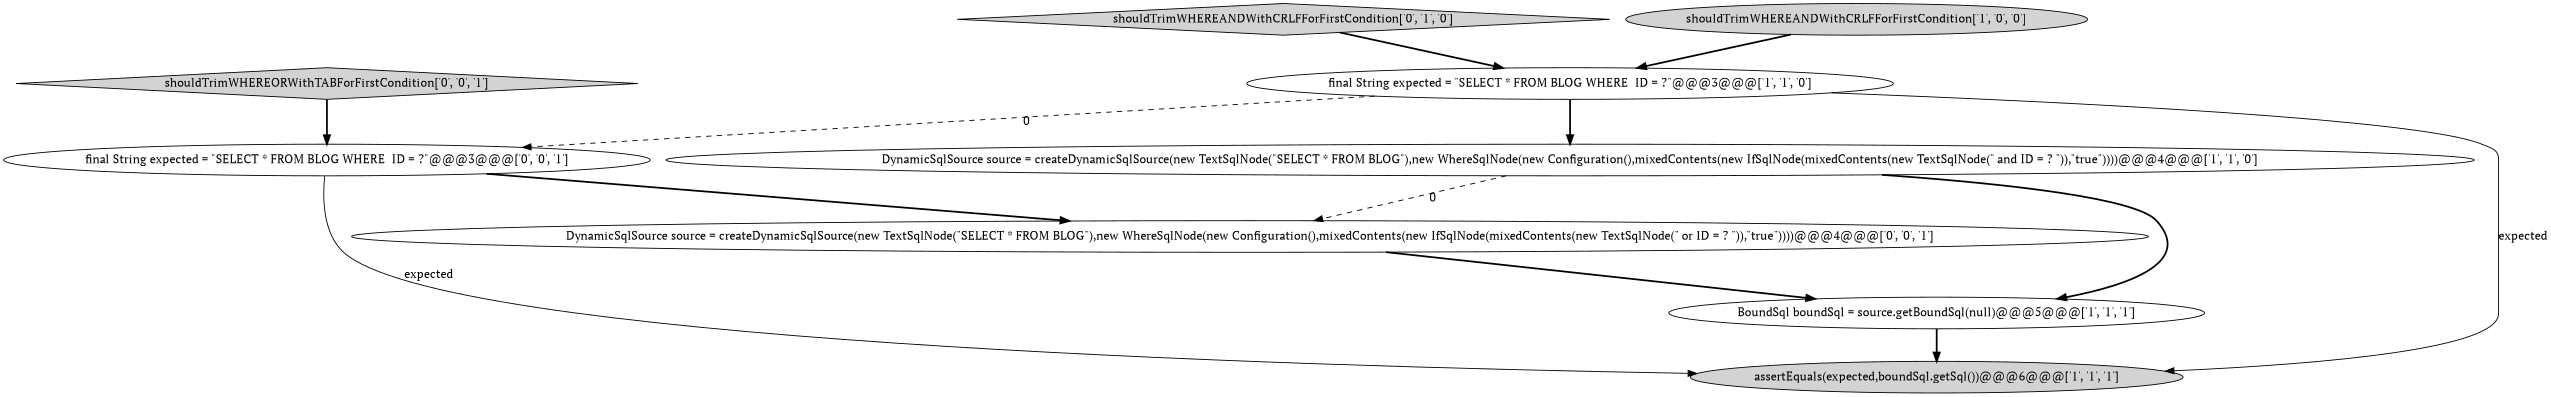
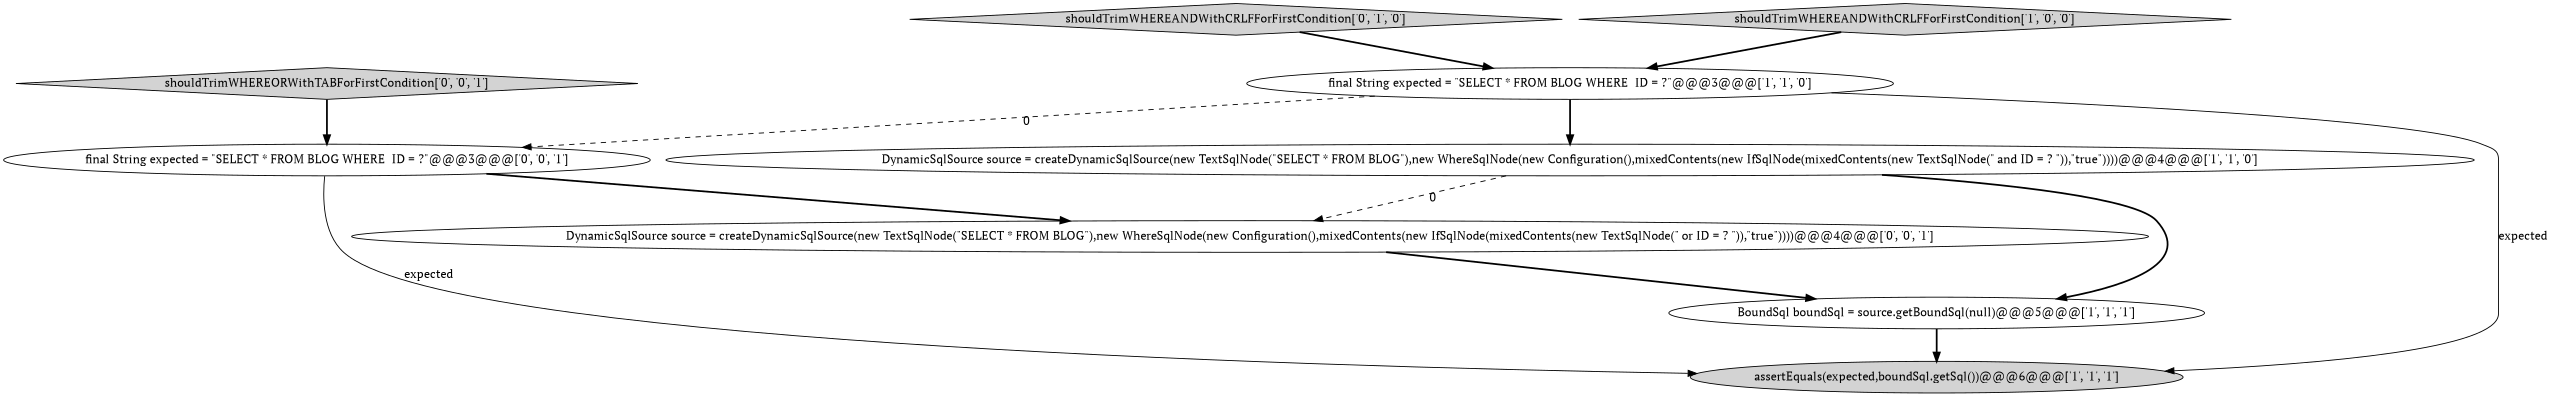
node "shouldTrimWHEREANDWithCRLFForFirstCondition['1', '0', '0']": shape ellipse -> diamond
